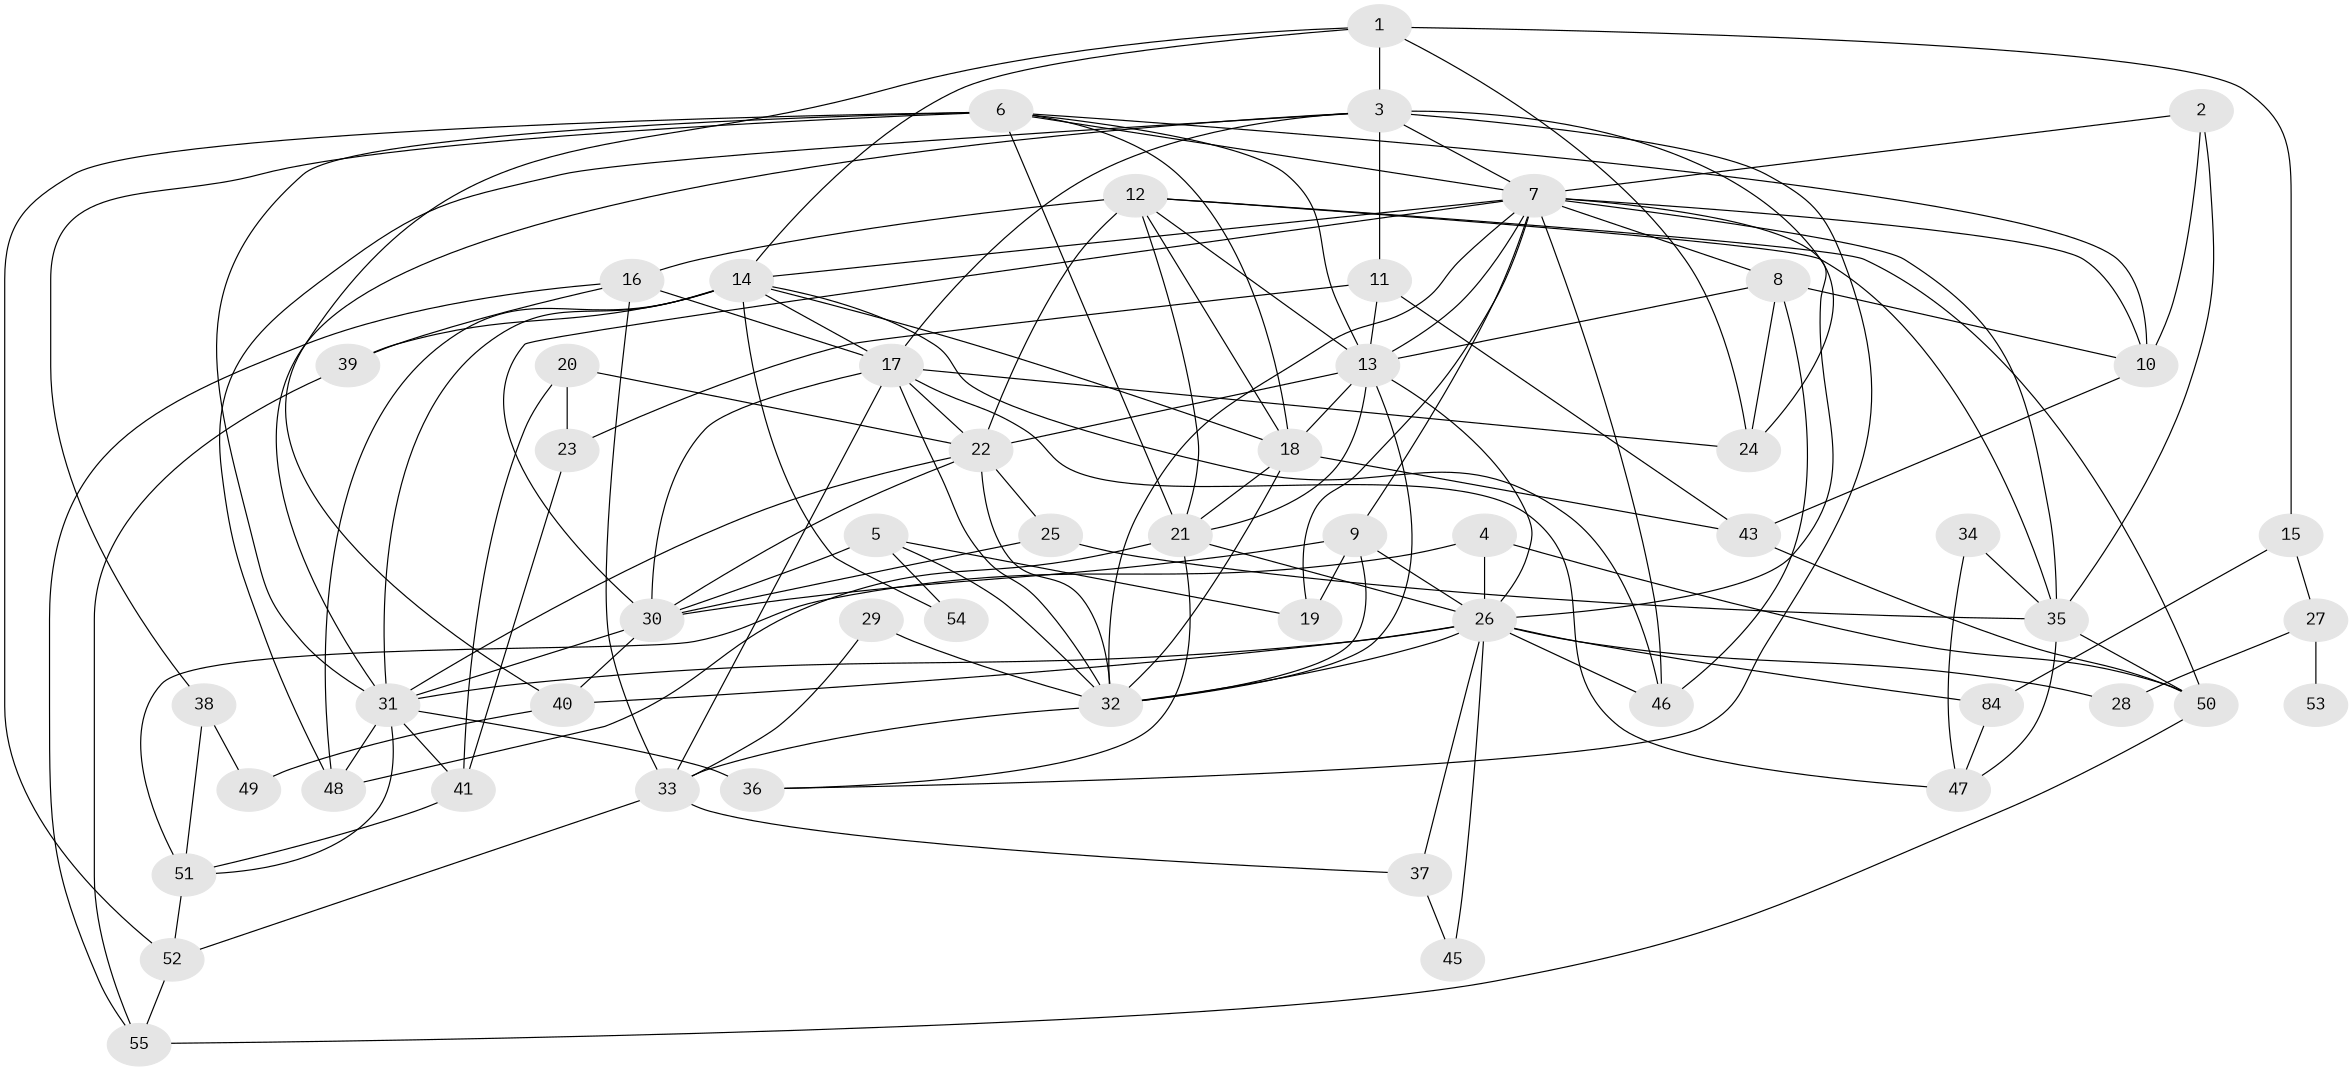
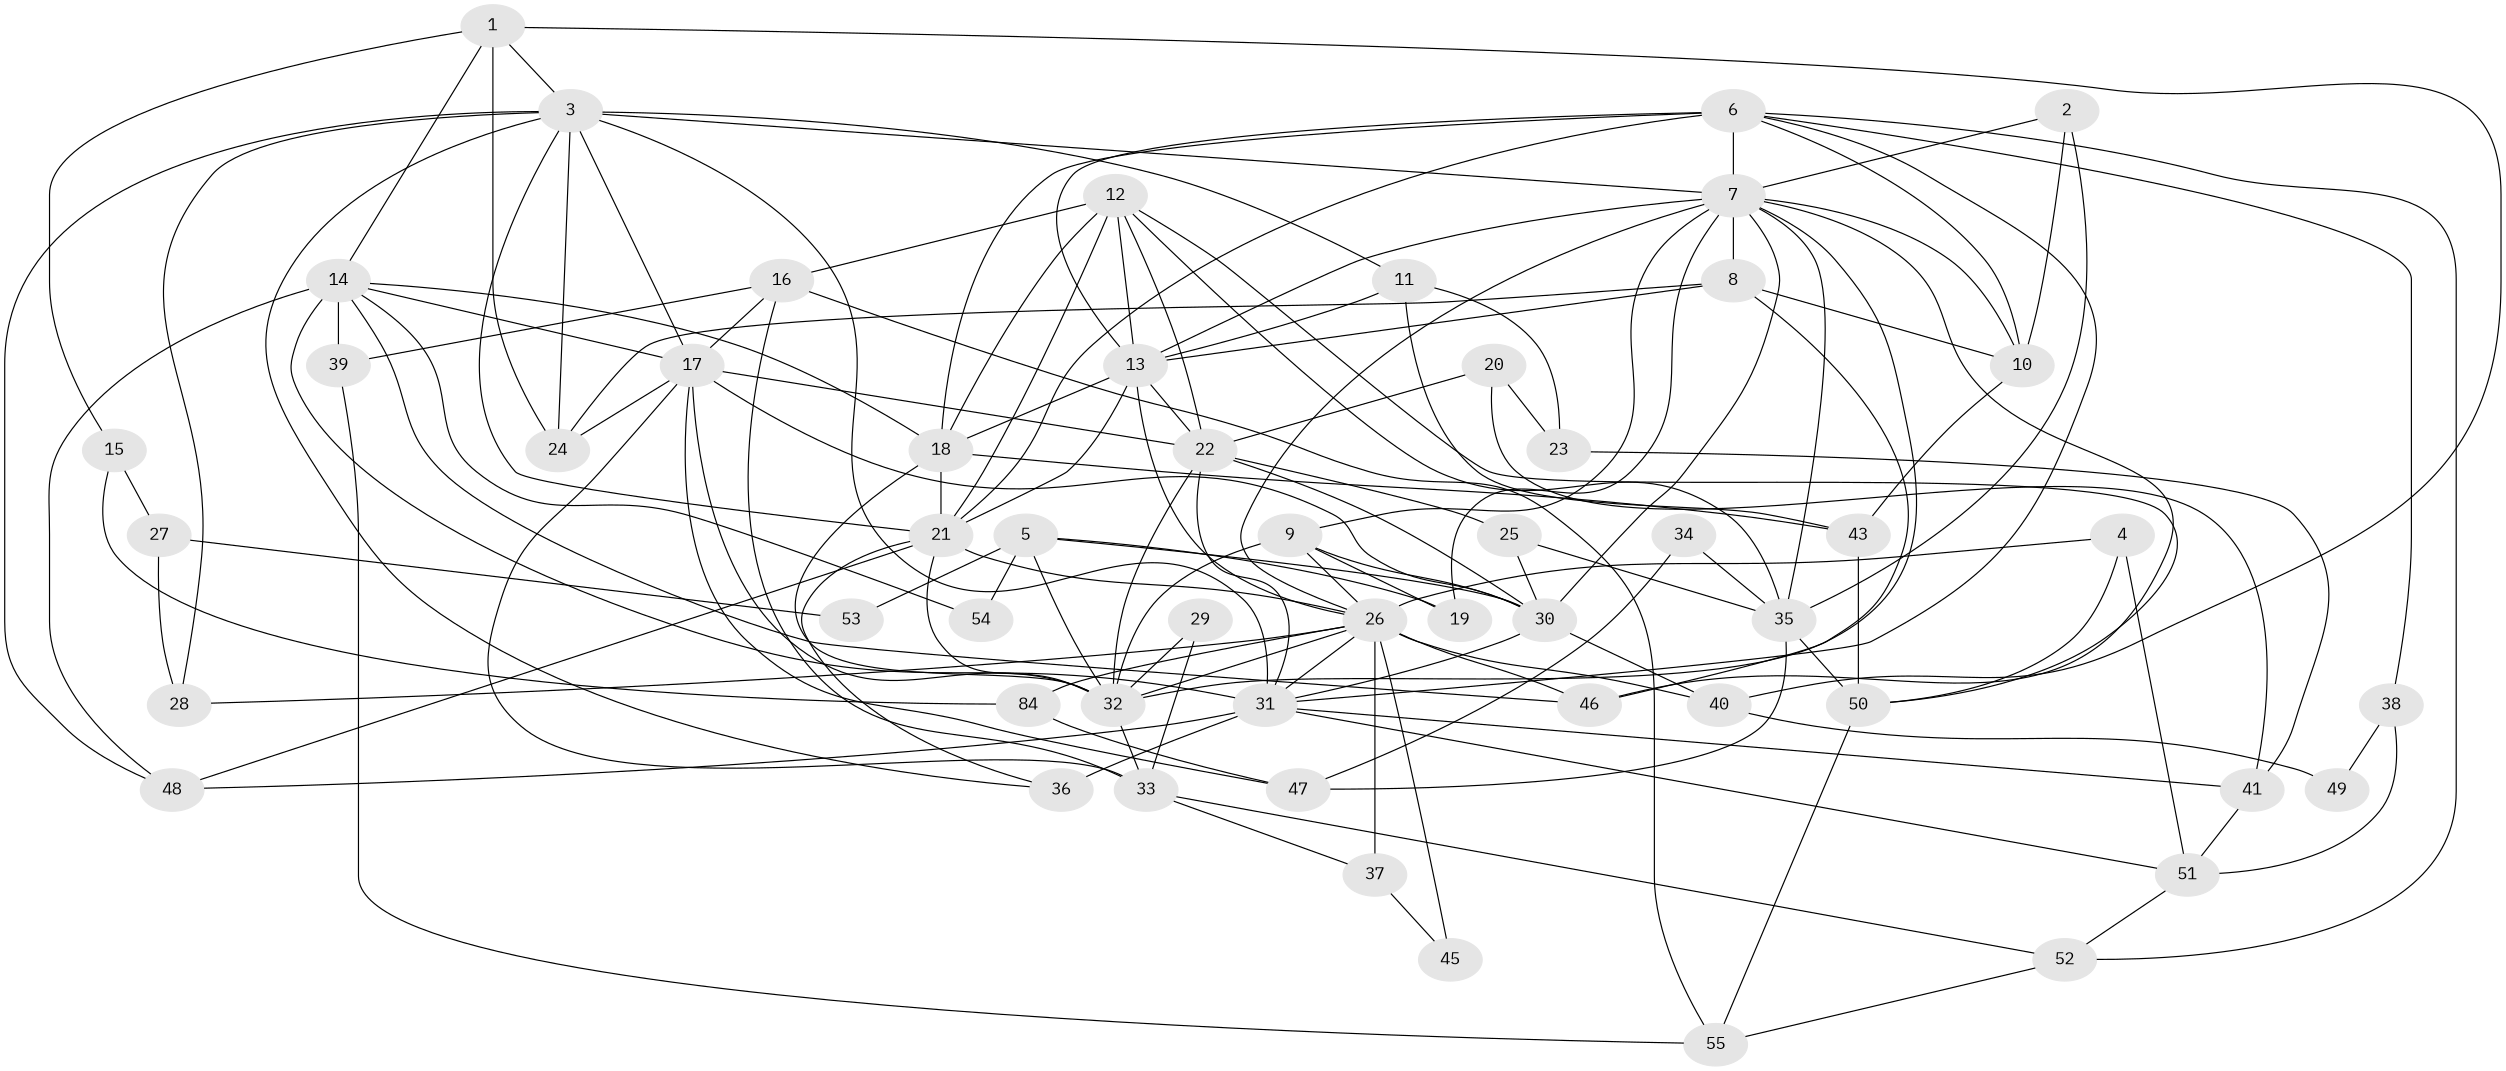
edge "7" -- "14": removed
edge "3" -- "28": added
edge "3" -- "21": added
edge "5" -- "53": added
edge "13" -- "32": now "21" -- "32"
